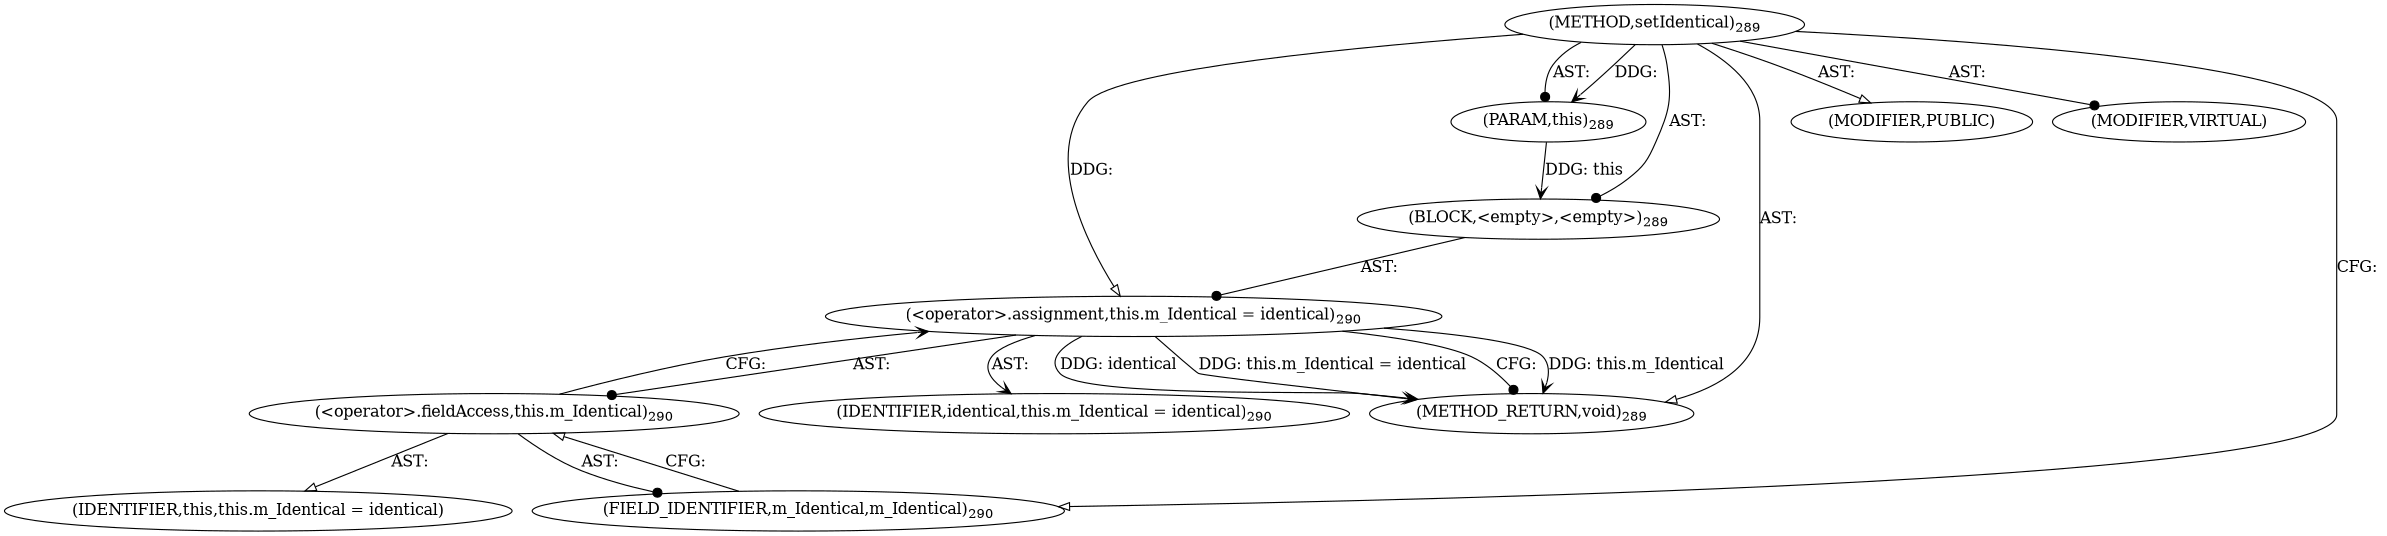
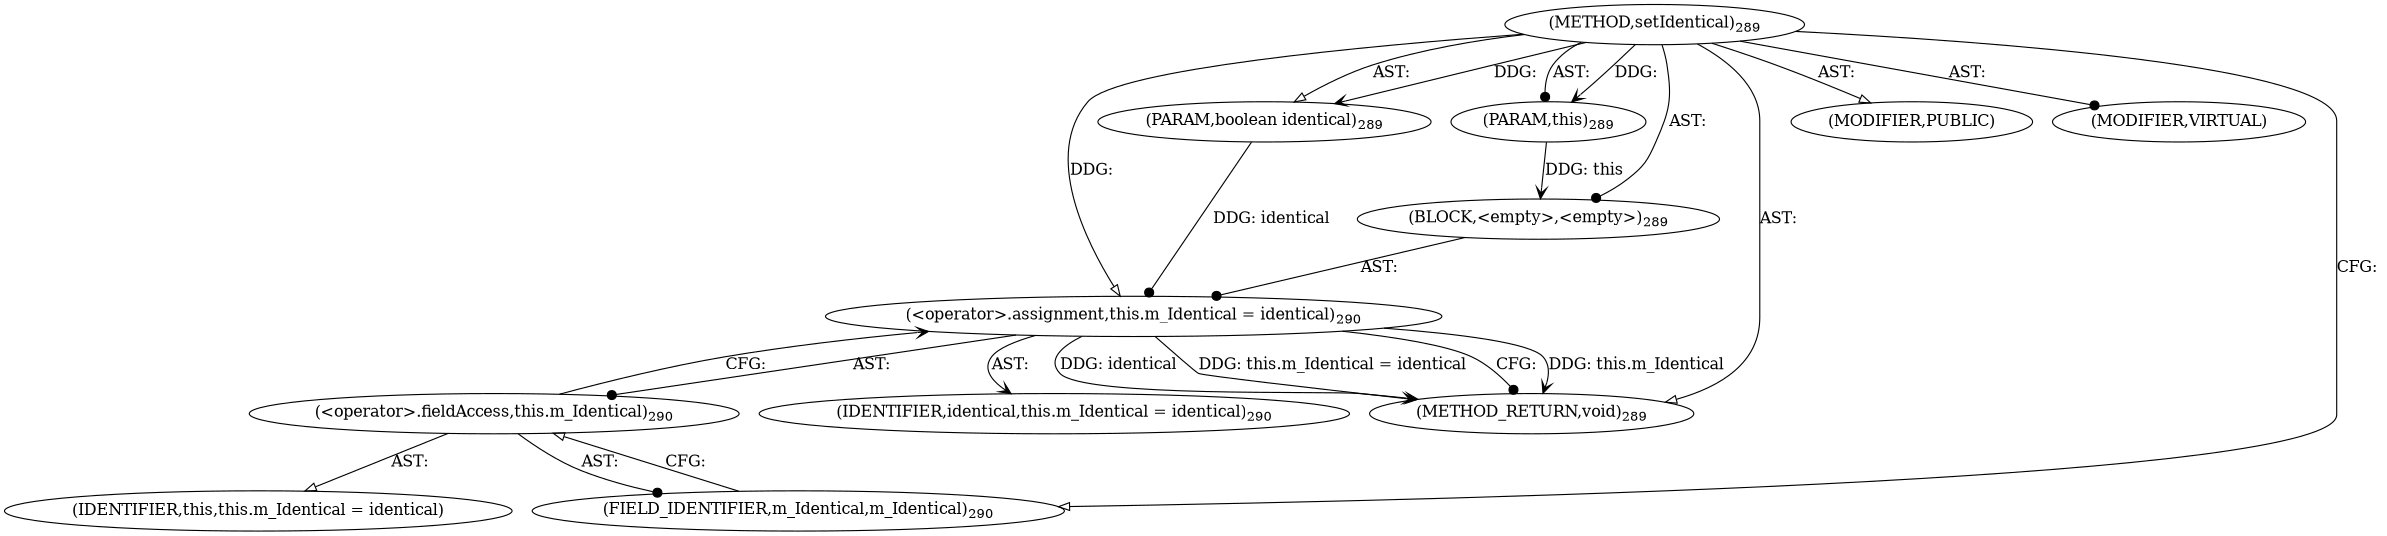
node "(PARAM,boolean identical)": added
